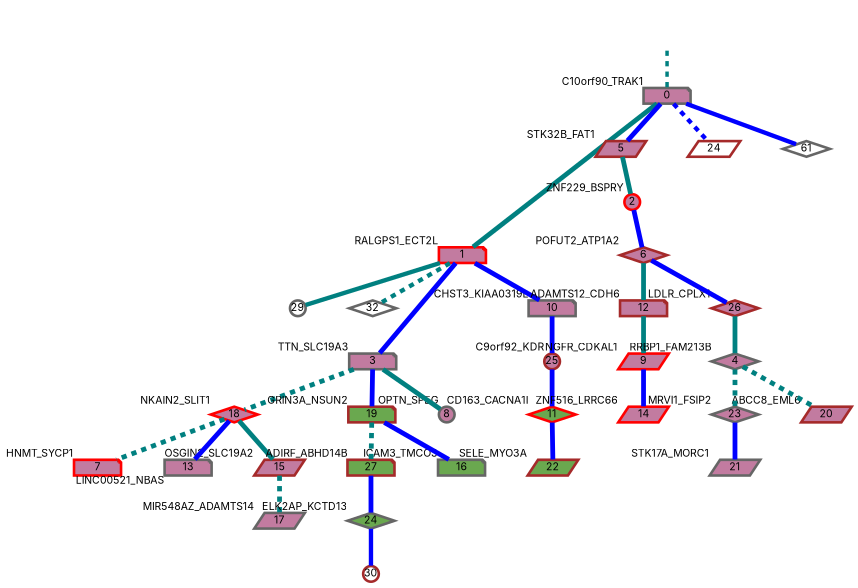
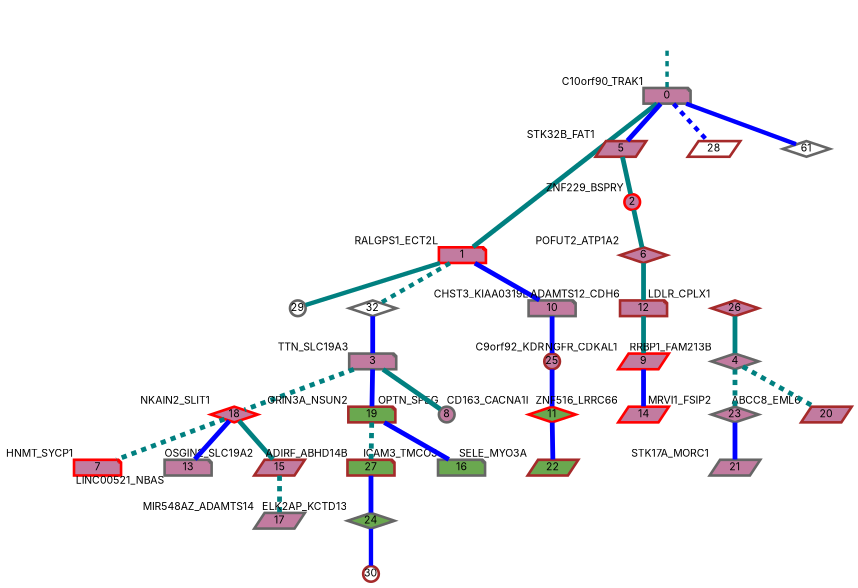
node "24": label "24" -> "28"
edge "2 ZNF229_BSPRY" -> "6 POFUT2_ATP1A2": color blue -> teal
edge "6 POFUT2_ATP1A2" -> "26 LDLR_CPLX1": removed
edge "1 RALGPS1_ECT2L" -> "3 TTN_SLC19A3": now "32" -> "3 TTN_SLC19A3"
